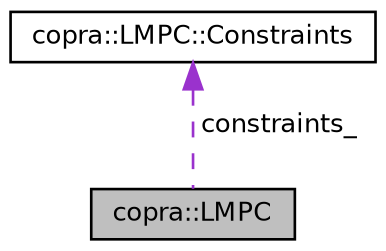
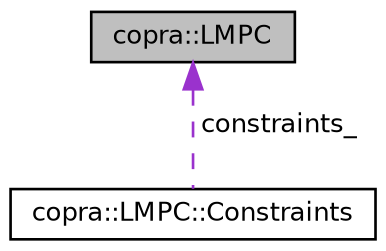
edge "copra::LMPC" -> "copra::LMPC::Constraints": reversed
